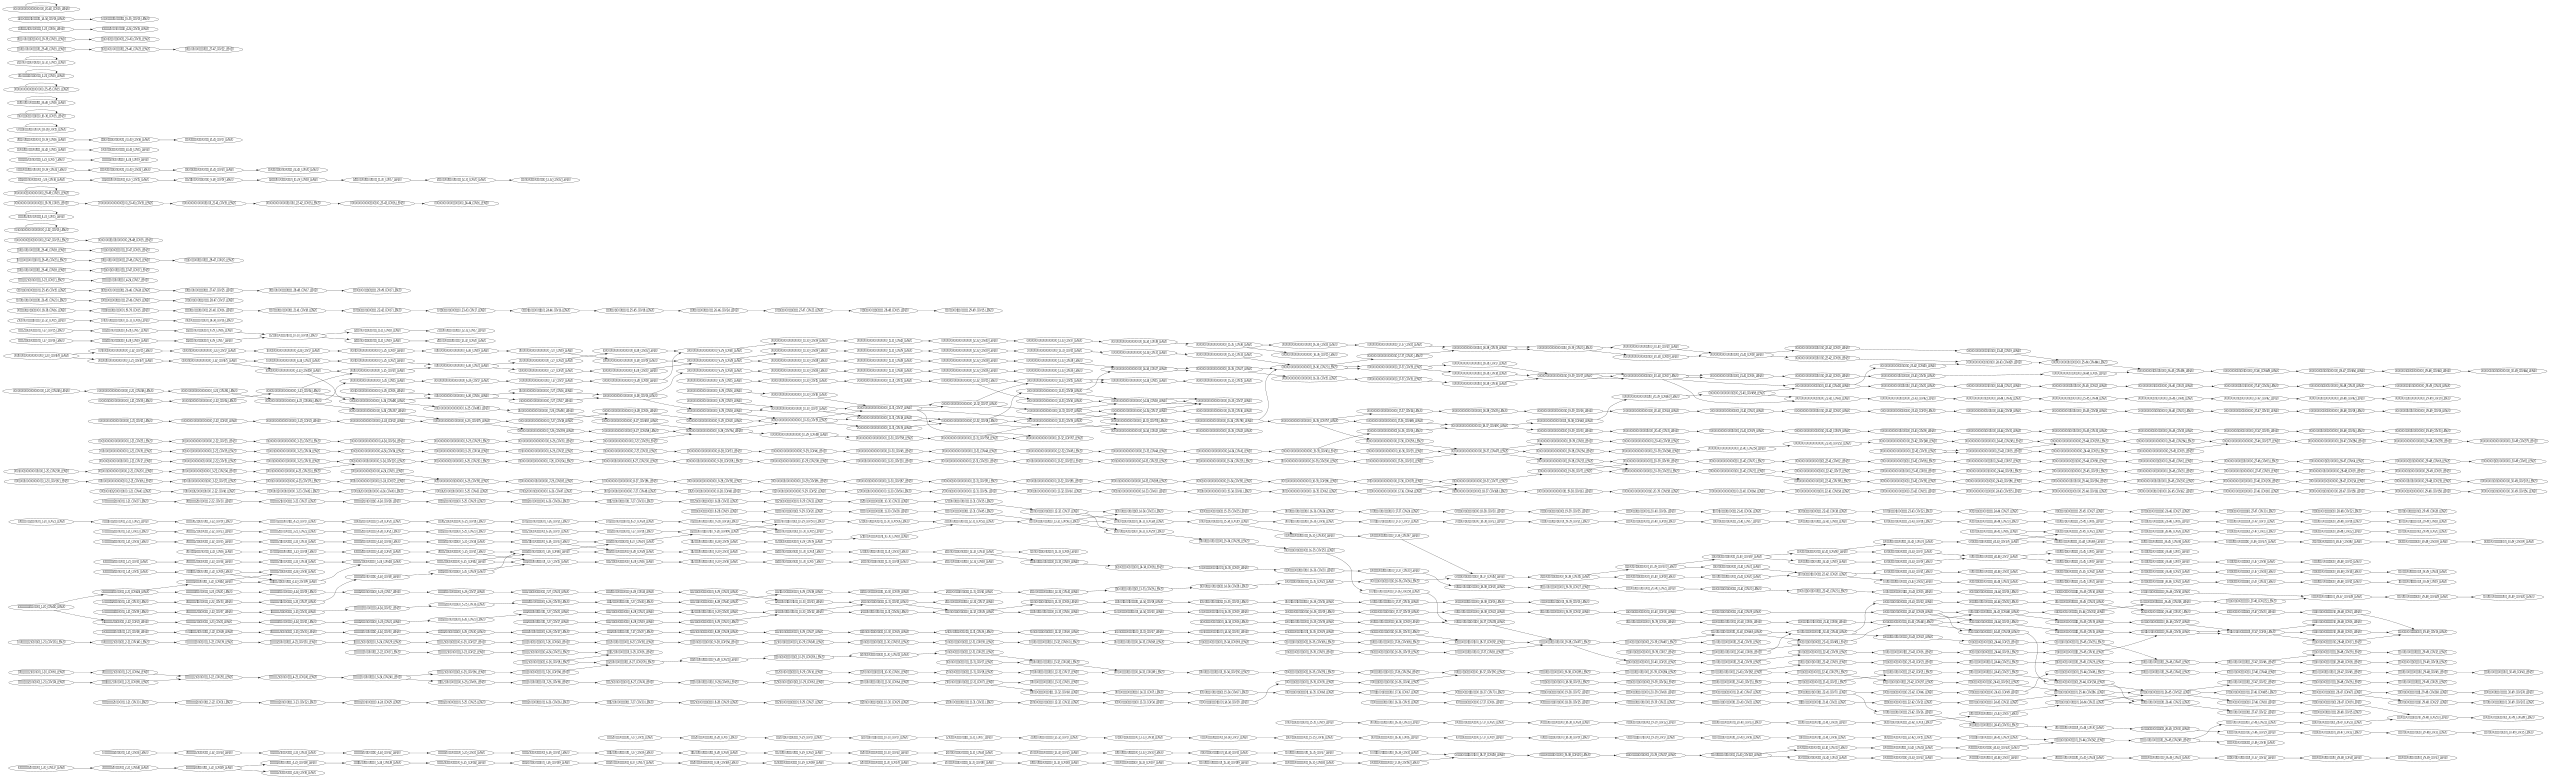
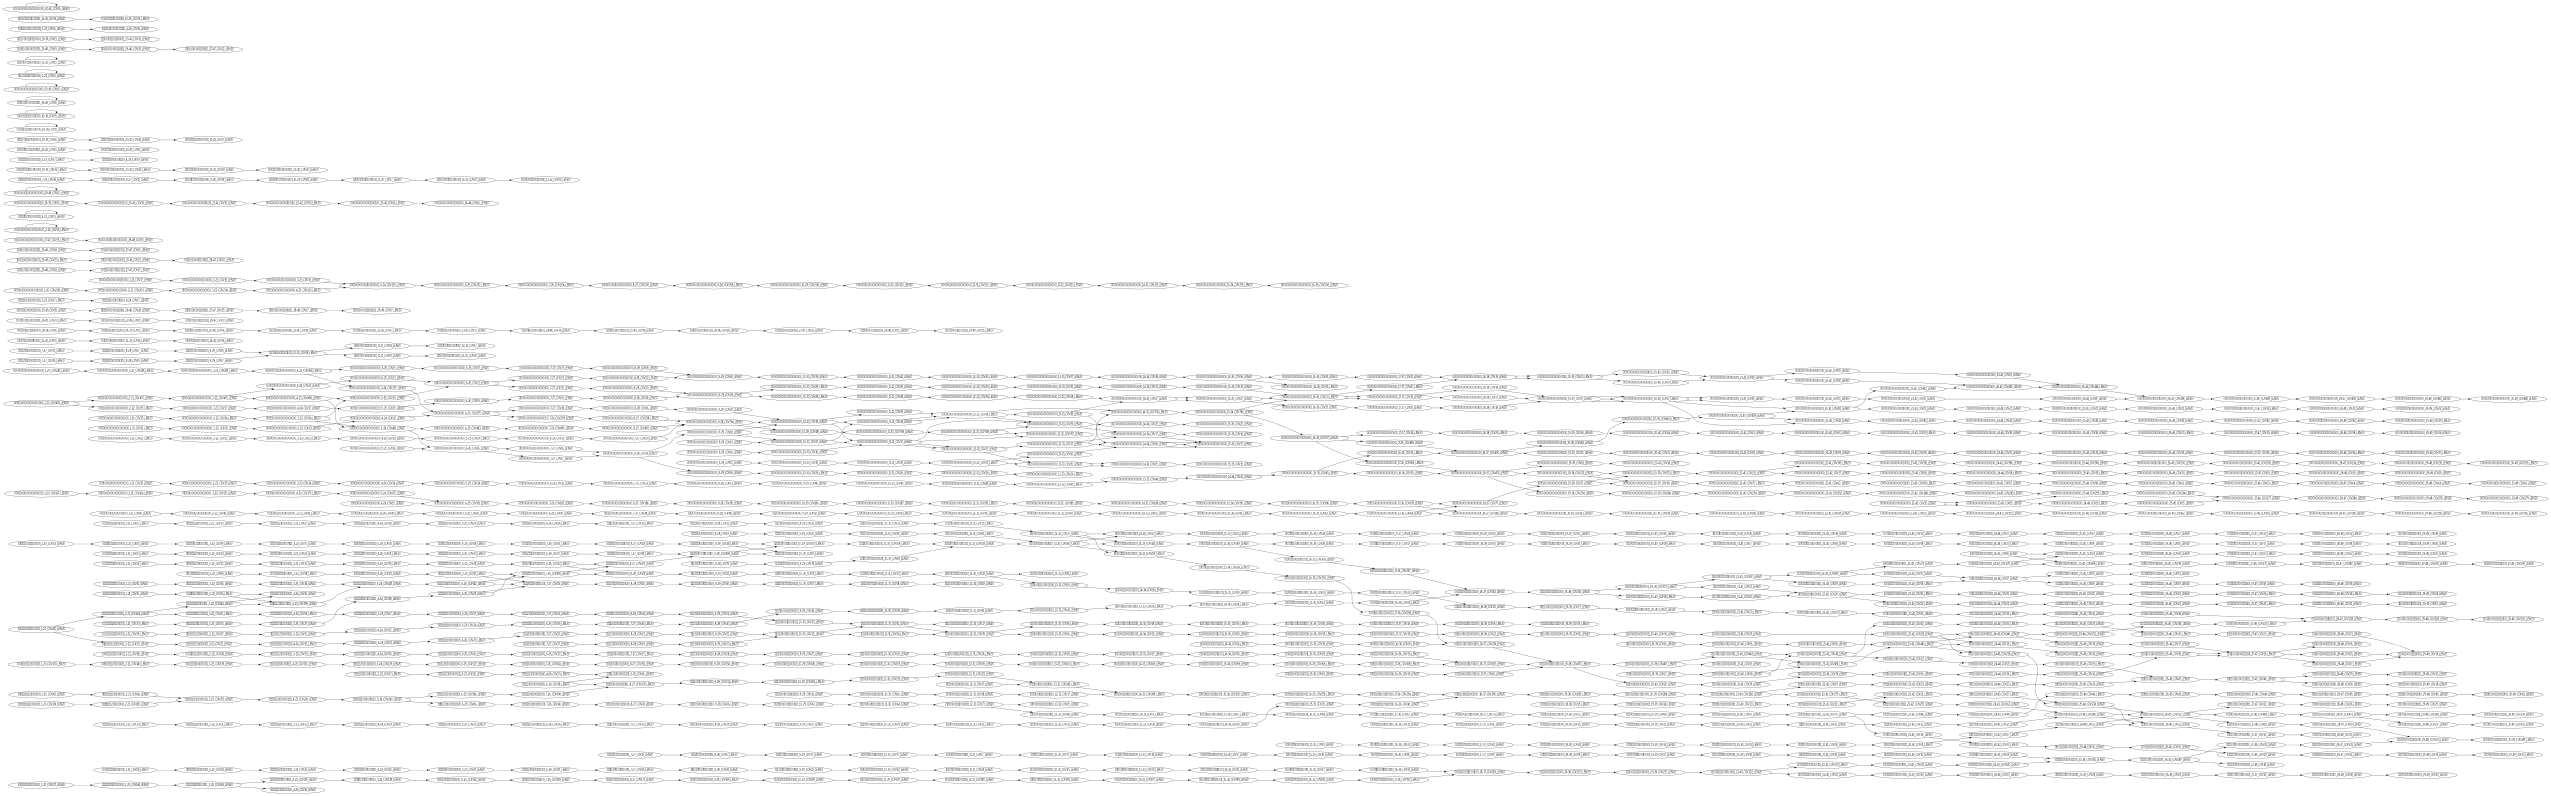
node "00000000000000000000_11-31_COV:19_LEN:20": label "00000000000000000000_11-31_COV:19_LEN:20" -> "00000000000000000000_11-31_COV:59_LEN:20"
node "10000000000000000000_17-36_COV:201_LEN:20": removed
node "01000000000000100001_18-37_COV:168_LEN:20": label "01000000000000100001_18-37_COV:168_LEN:20" -> "01000000000000000001_18-37_COV:168_LEN:20"
